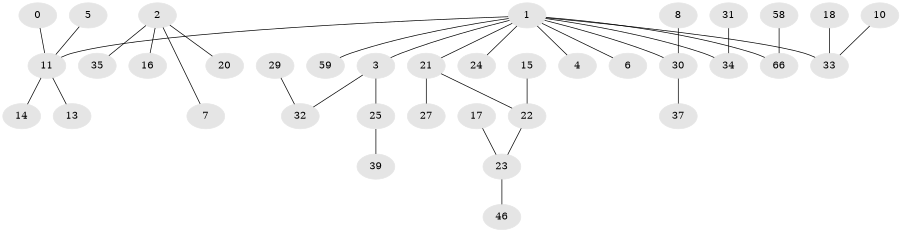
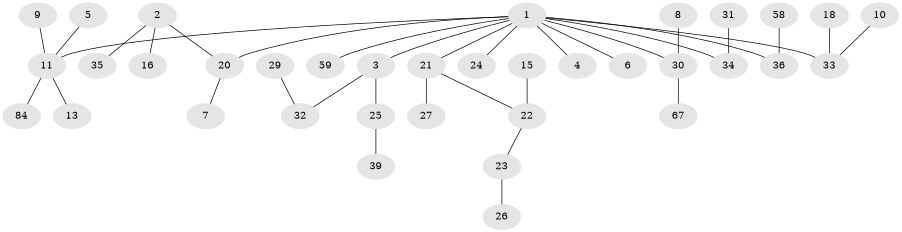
node "0": label "0" -> "9"
edge "1" -- "20": added
edge "2" -- "7": now "20" -- "7"
node "66": label "66" -> "36"
node "14": label "14" -> "84"
node "17": removed
node "37": label "37" -> "67"
node "46": label "46" -> "26"
